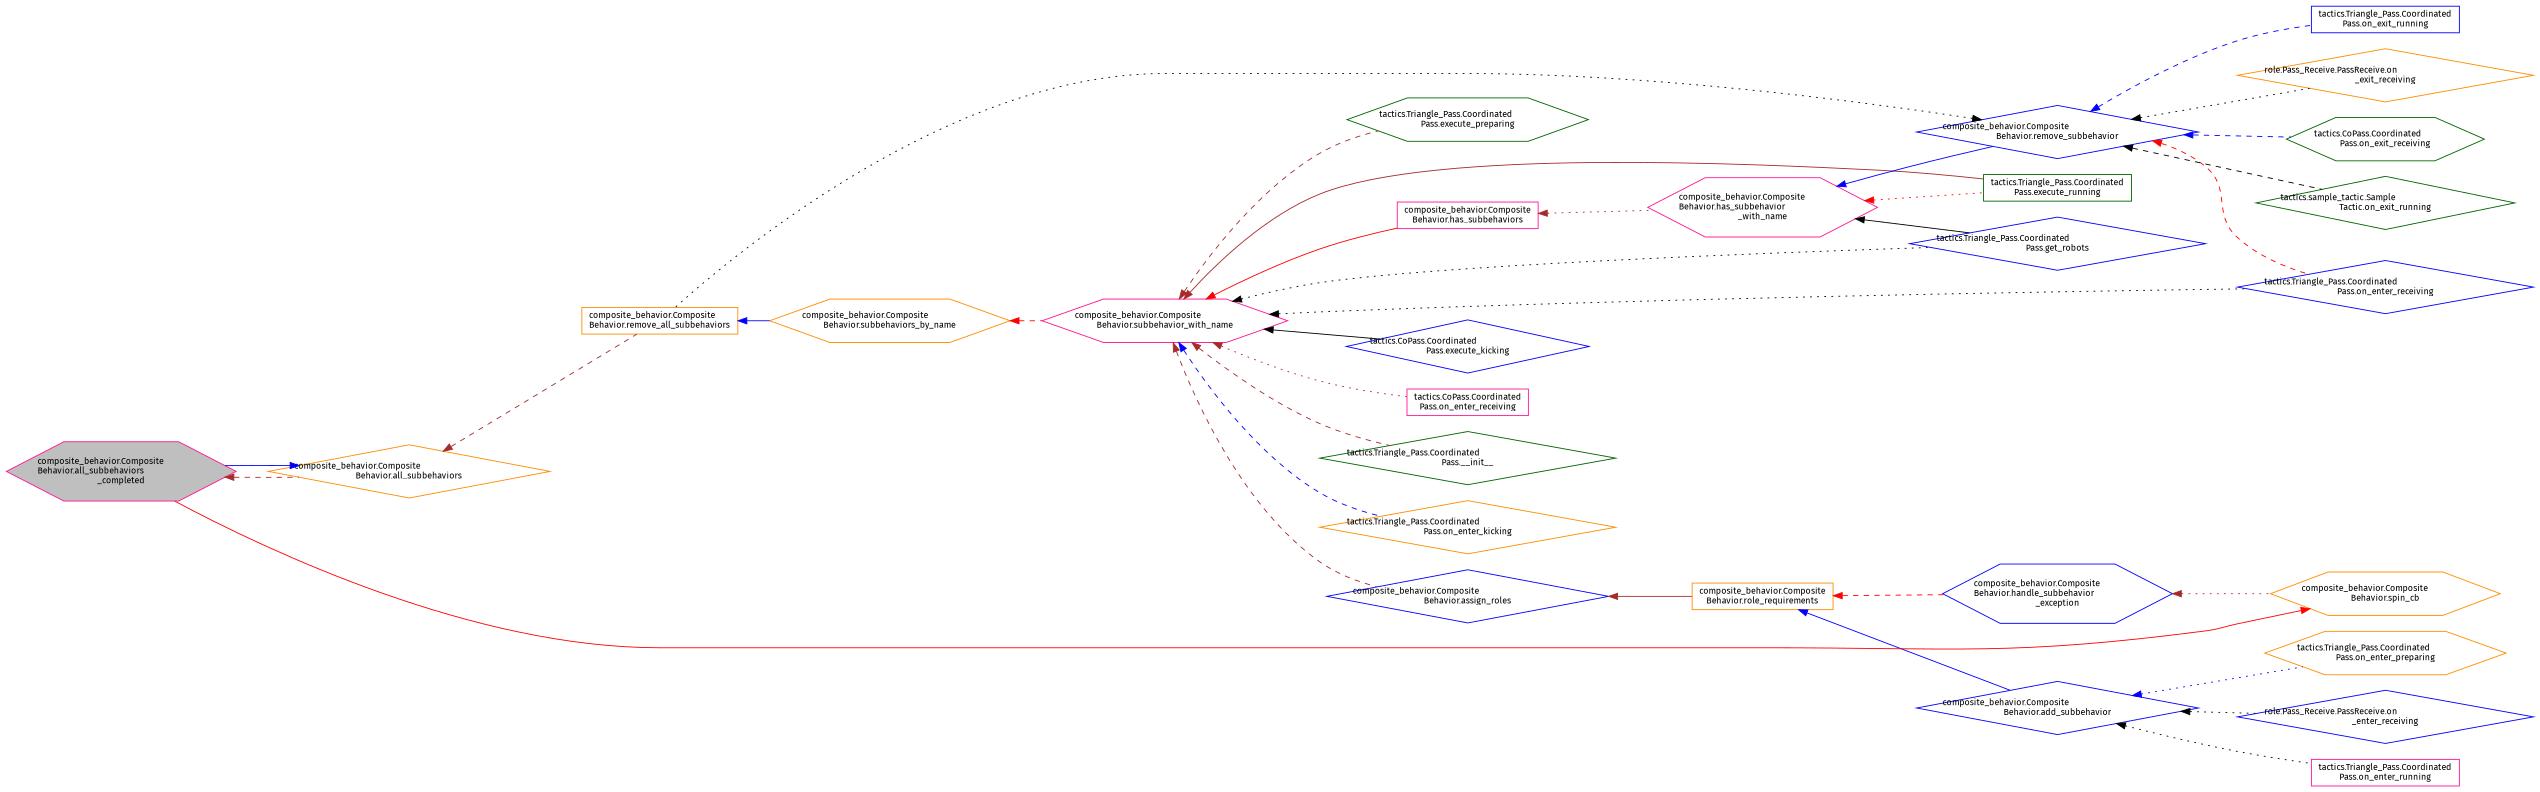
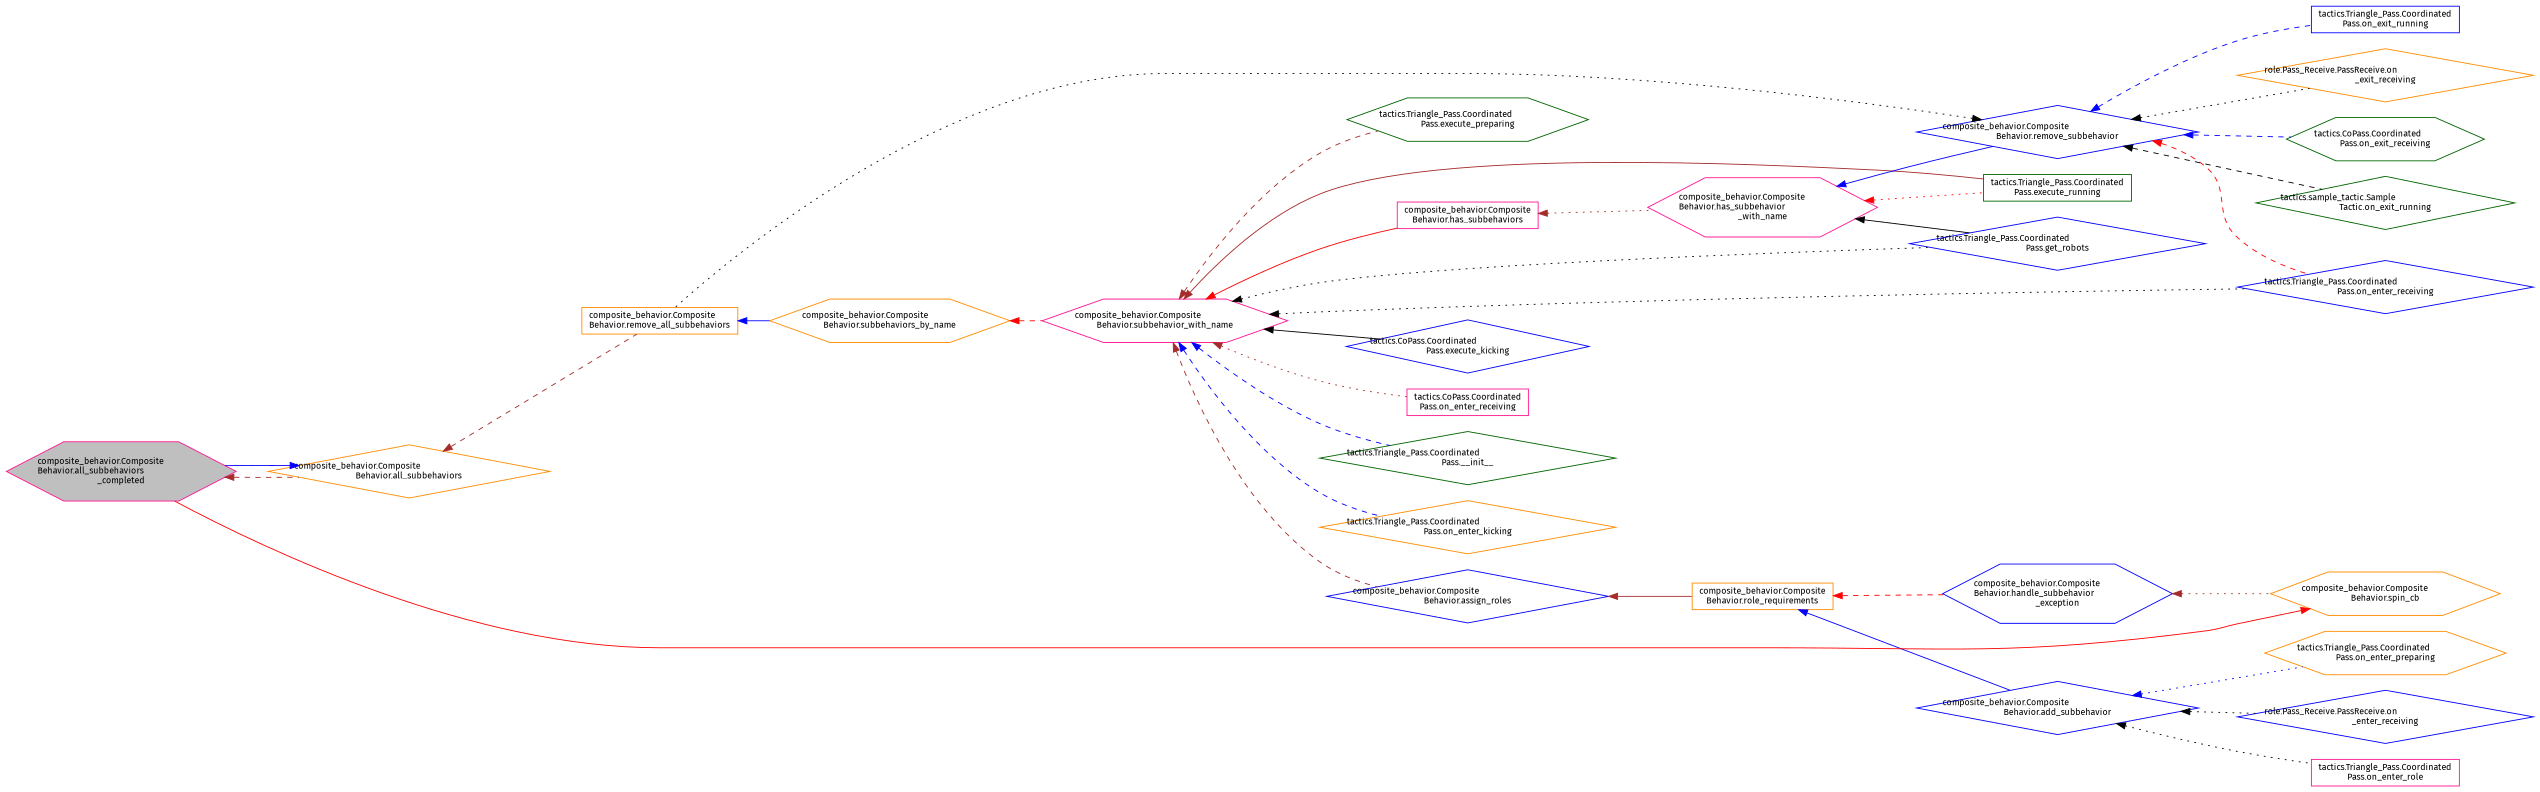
edge "tactics.Triangle_Pass.Coordinated Pass.__init__" -> "composite_behavior.Composite Behavior.subbehavior_with_name": color brown -> blue
node "tactics.Triangle_Pass.Coordinated Pass.on_enter_running": label "tactics.Triangle_Pass.Coordinated Pass.on_enter_running" -> "tactics.Triangle_Pass.Coordinated Pass.on_enter_role"
